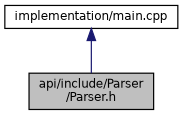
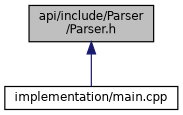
edge "api/include/Parser /Parser.h" -> "implementation/main.cpp": reversed
